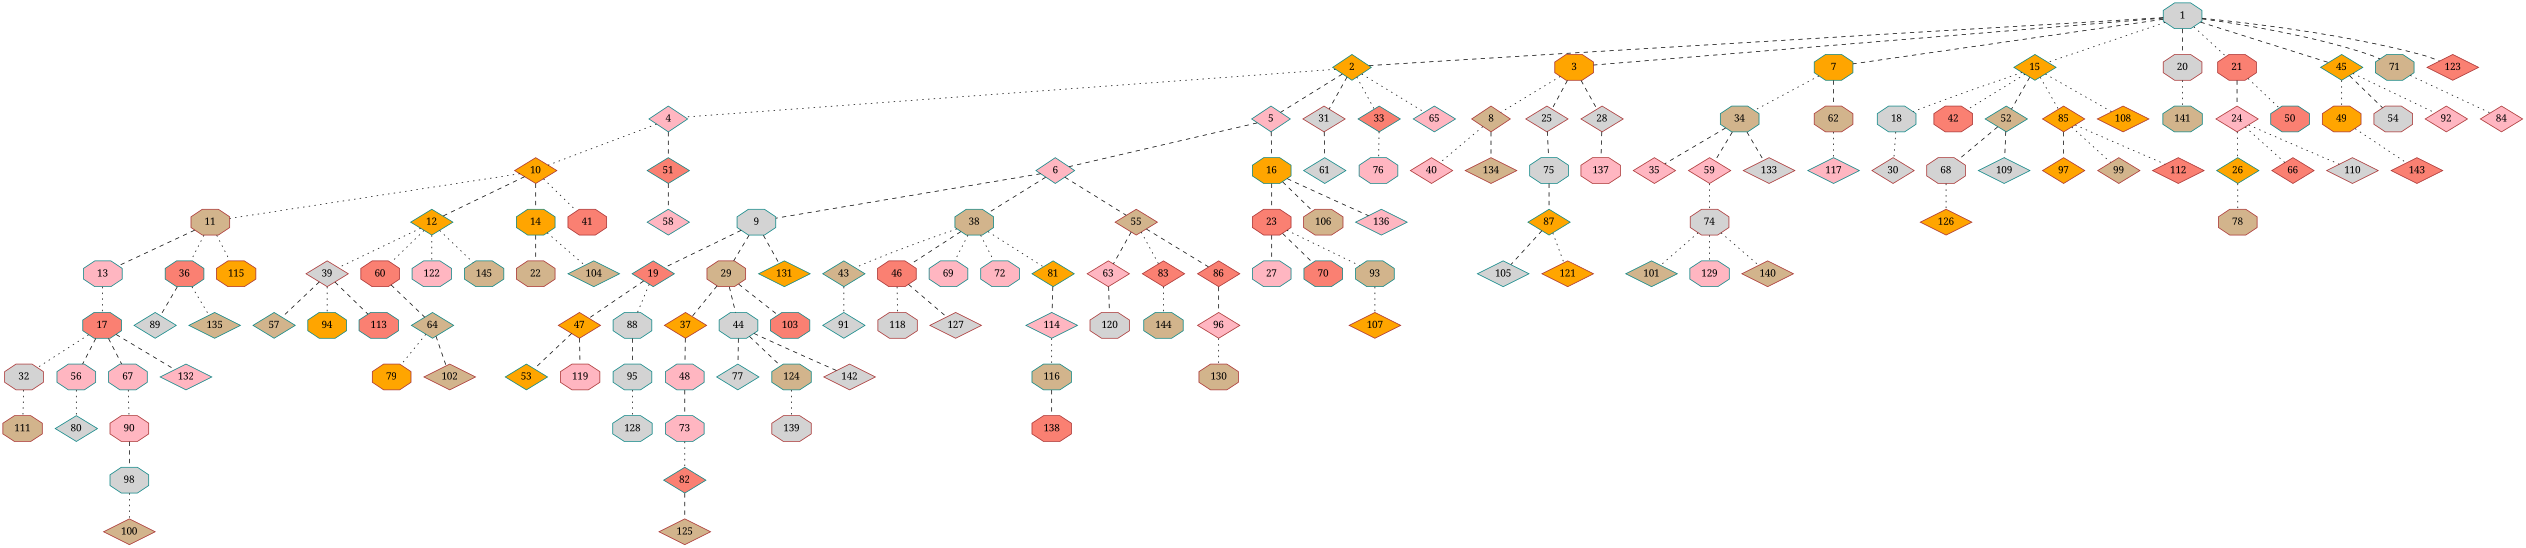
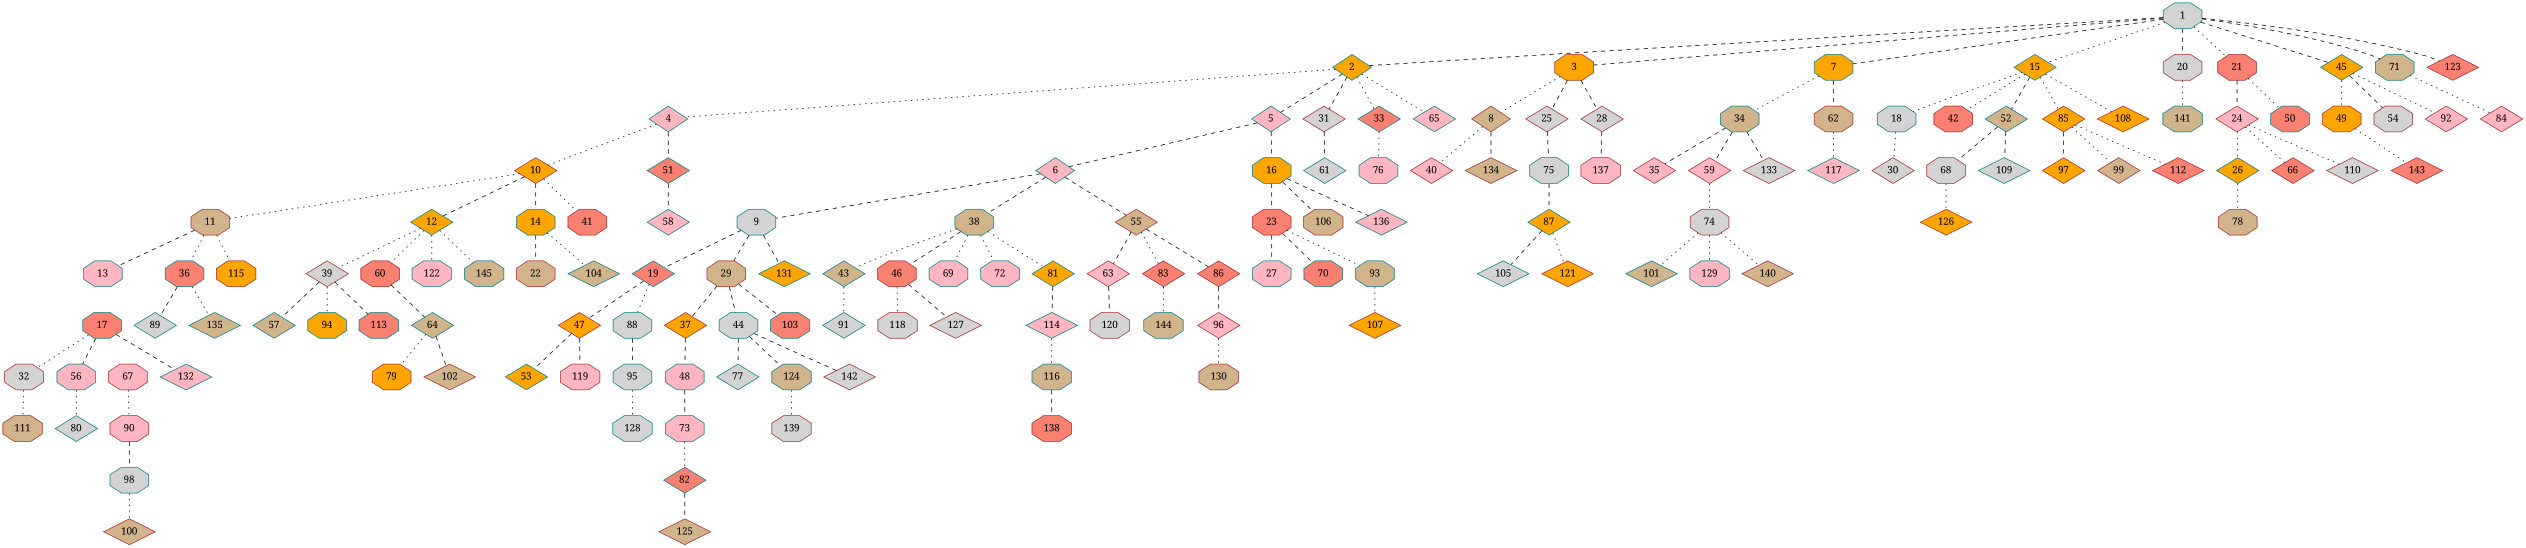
edge "13" -- "17": removed
edge "17" -- "67": removed
node "67": color teal -> brown
